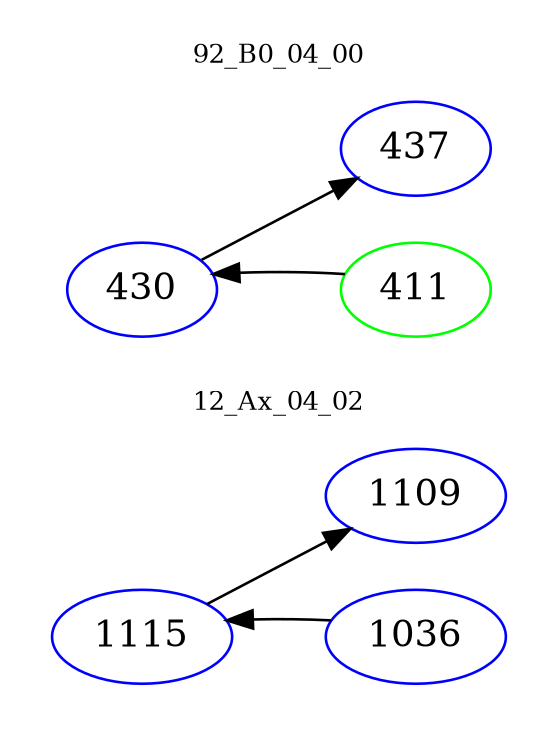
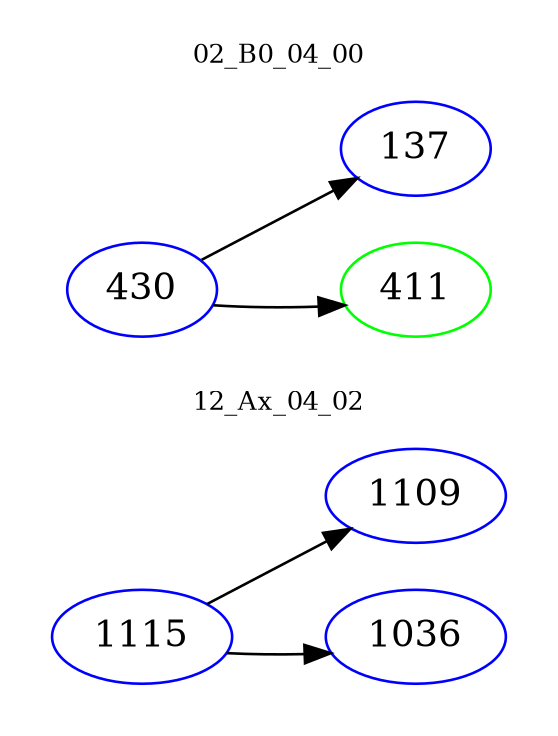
cluster "92_B0_04_00": label "92_B0_04_00" -> "02_B0_04_00"
node "437": label "437" -> "137"
edge "411" -> "430": reversed
edge "1036" -> "1115": reversed
